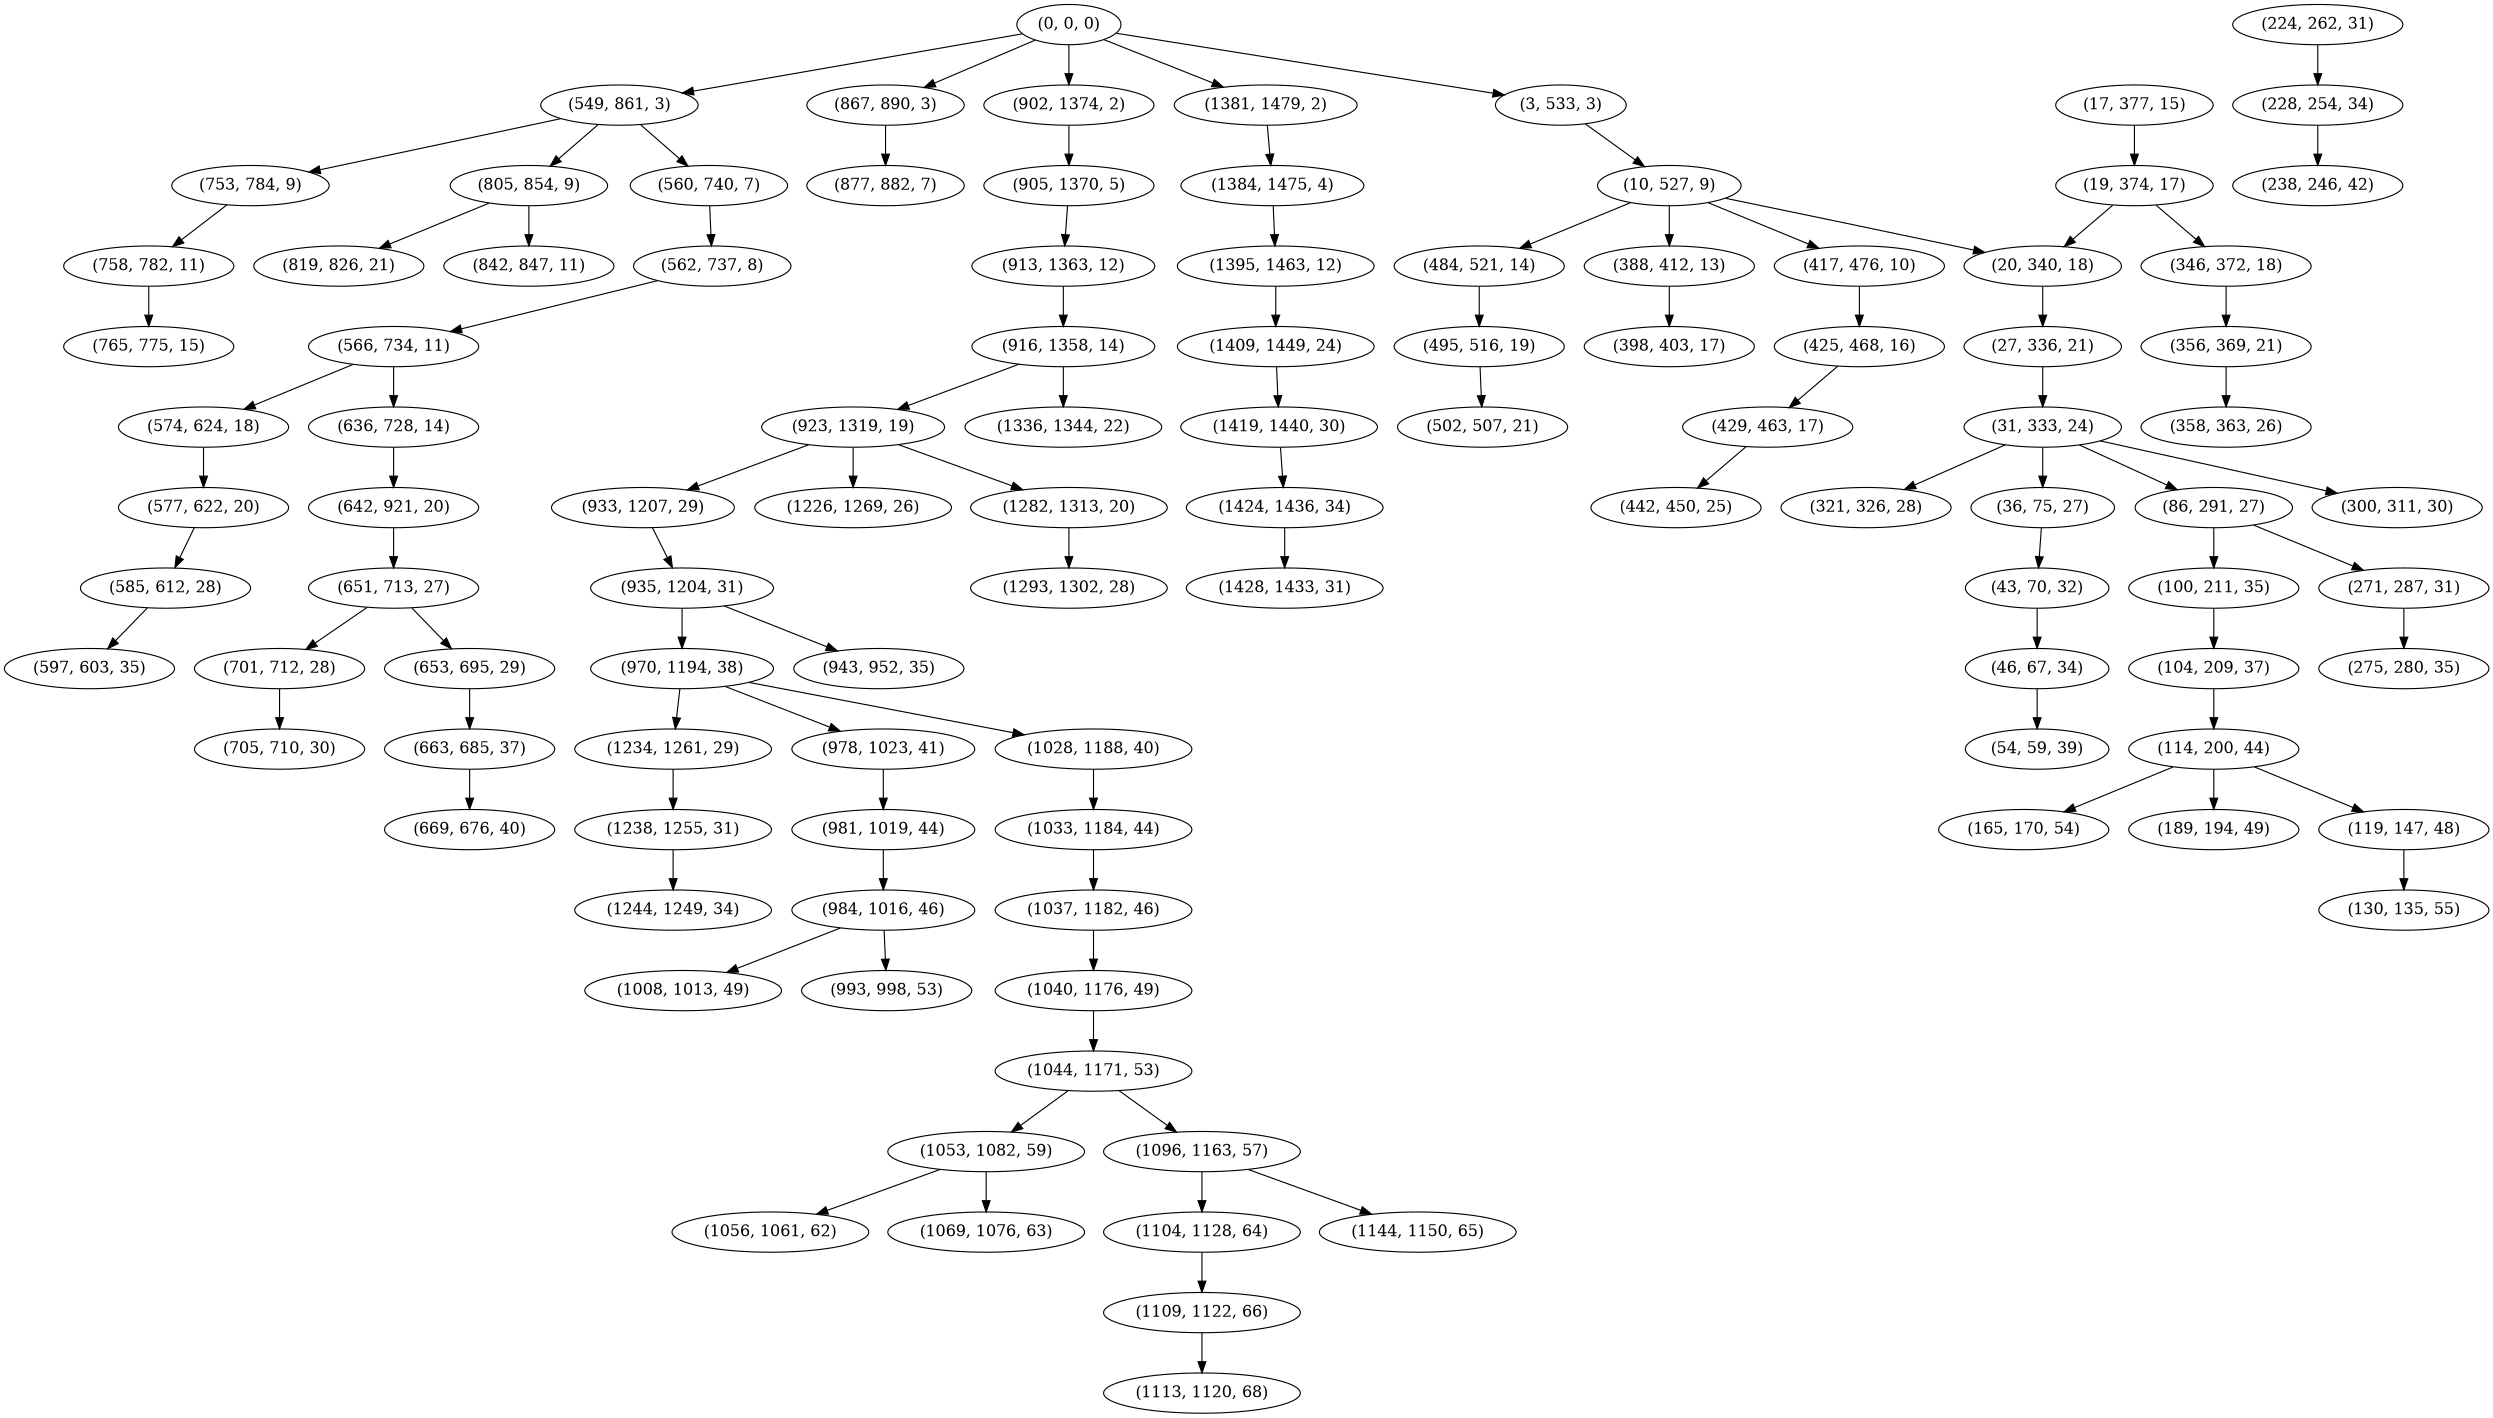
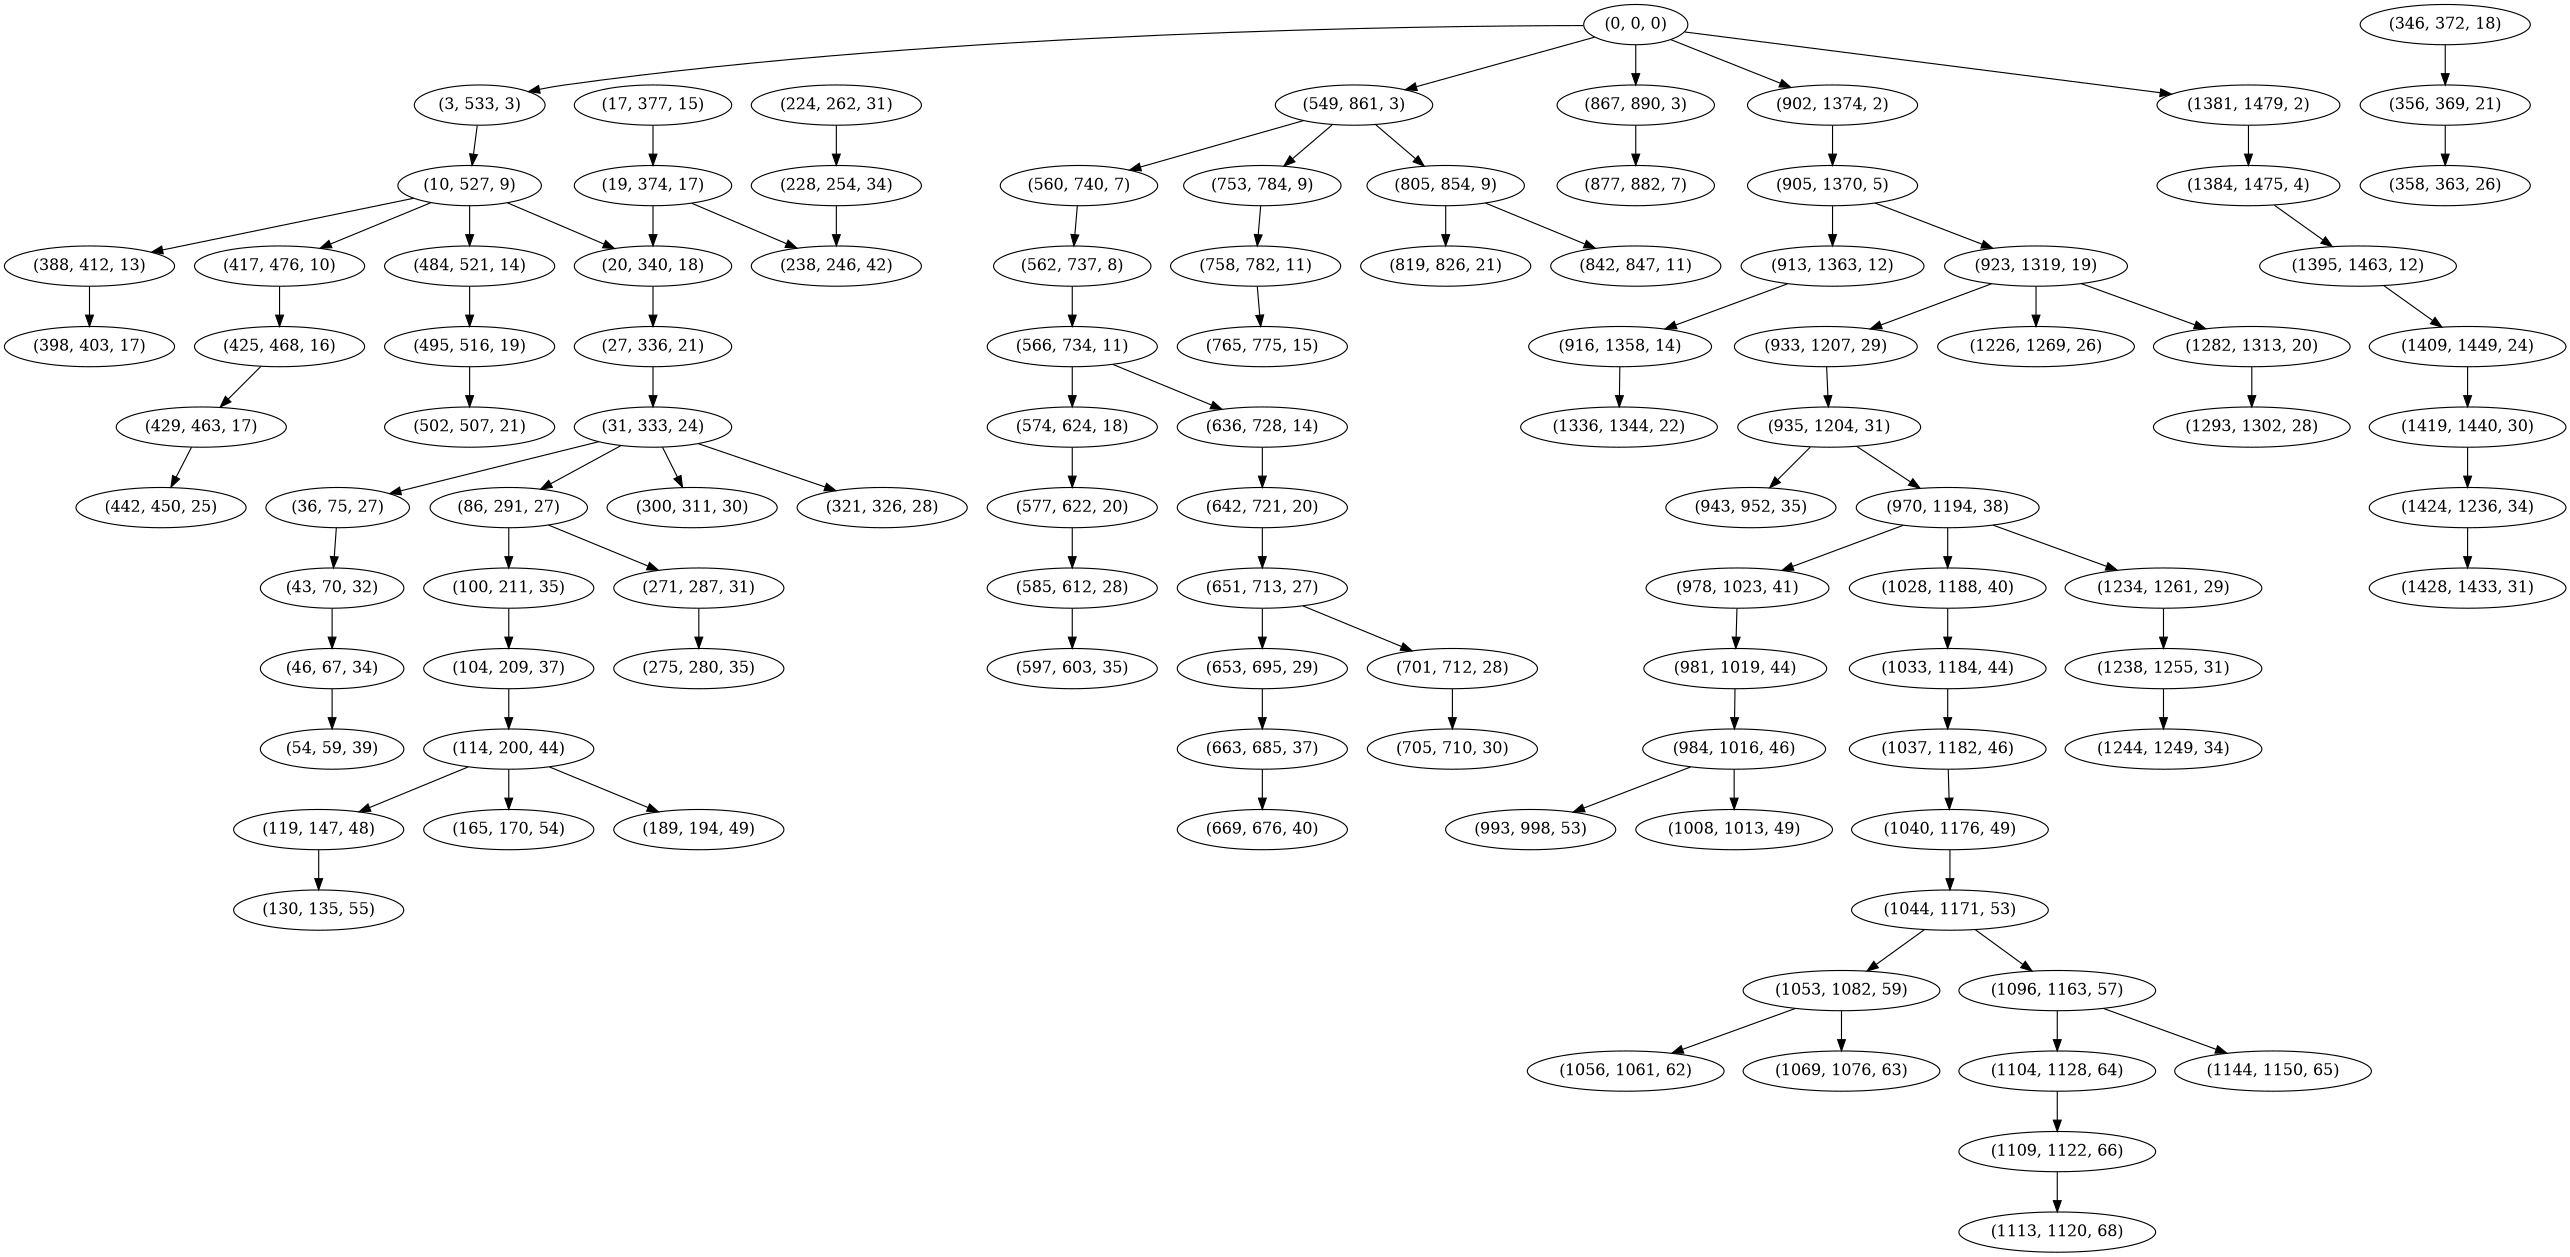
edge "(19, 374, 17)" -> "(346, 372, 18)": now "(19, 374, 17)" -> "(238, 246, 42)"
edge "(916, 1358, 14)" -> "(923, 1319, 19)": now "(905, 1370, 5)" -> "(923, 1319, 19)"
node "(642, 921, 20)": label "(642, 921, 20)" -> "(642, 721, 20)"
node "(1424, 1436, 34)": label "(1424, 1436, 34)" -> "(1424, 1236, 34)"
